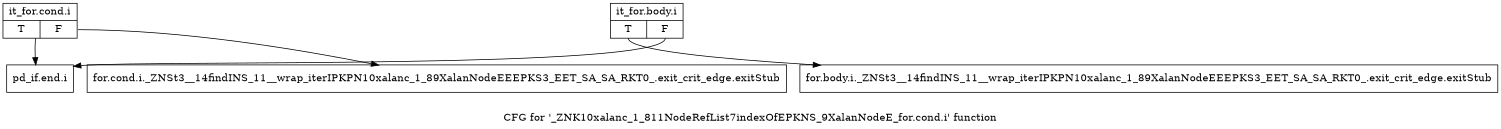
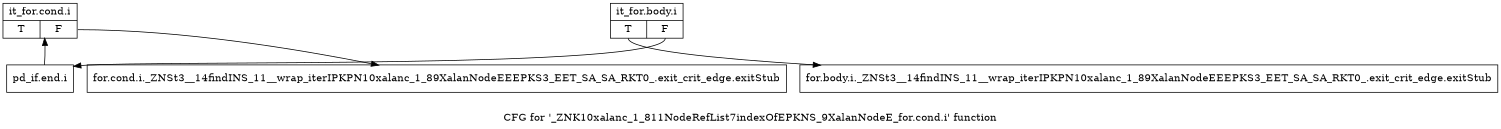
edge "it_for.cond.i" -> "pd_if.end.i": reversed
